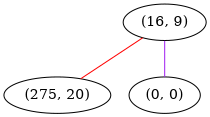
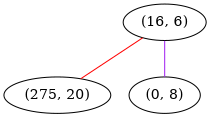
node "(16, 9)": label "(16, 9)" -> "(16, 6)"
node "(0, 0)": label "(0, 0)" -> "(0, 8)"
